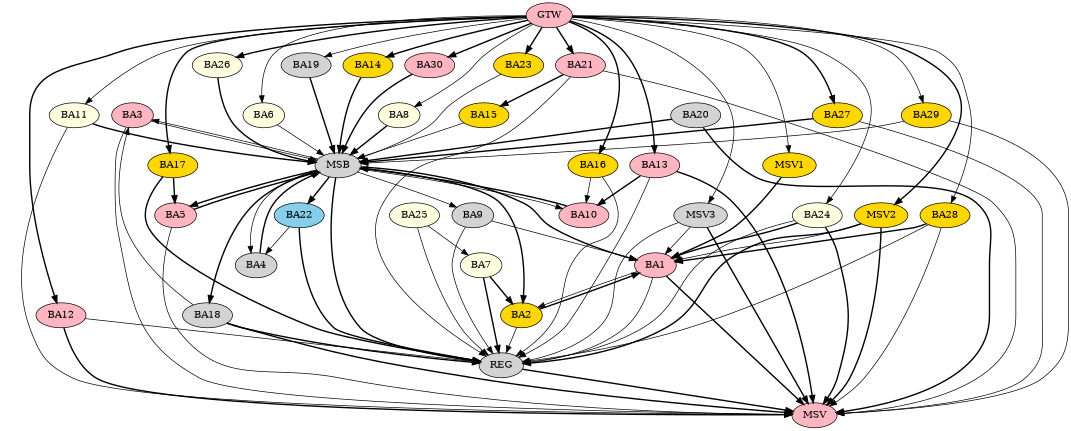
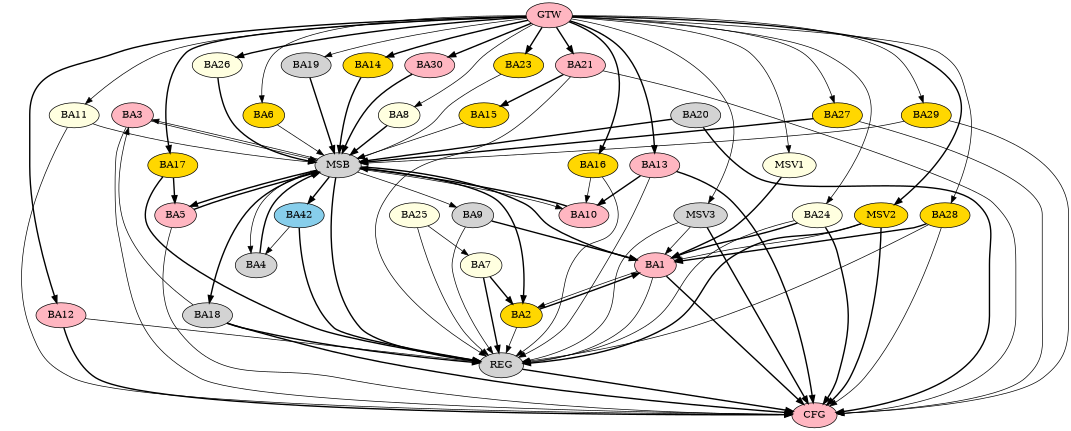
edge "GTW" -> "BA27": style bold -> solid
node "BA6": fillcolor lightyellow -> gold
edge "BA11" -> "MSB": style bold -> solid
node "MSV1": fillcolor gold -> lightyellow
node "BA22": label "BA22" -> "BA42"
edge "BA9" -> "BA1": style solid -> bold
node "MSV": label "MSV" -> "CFG"
